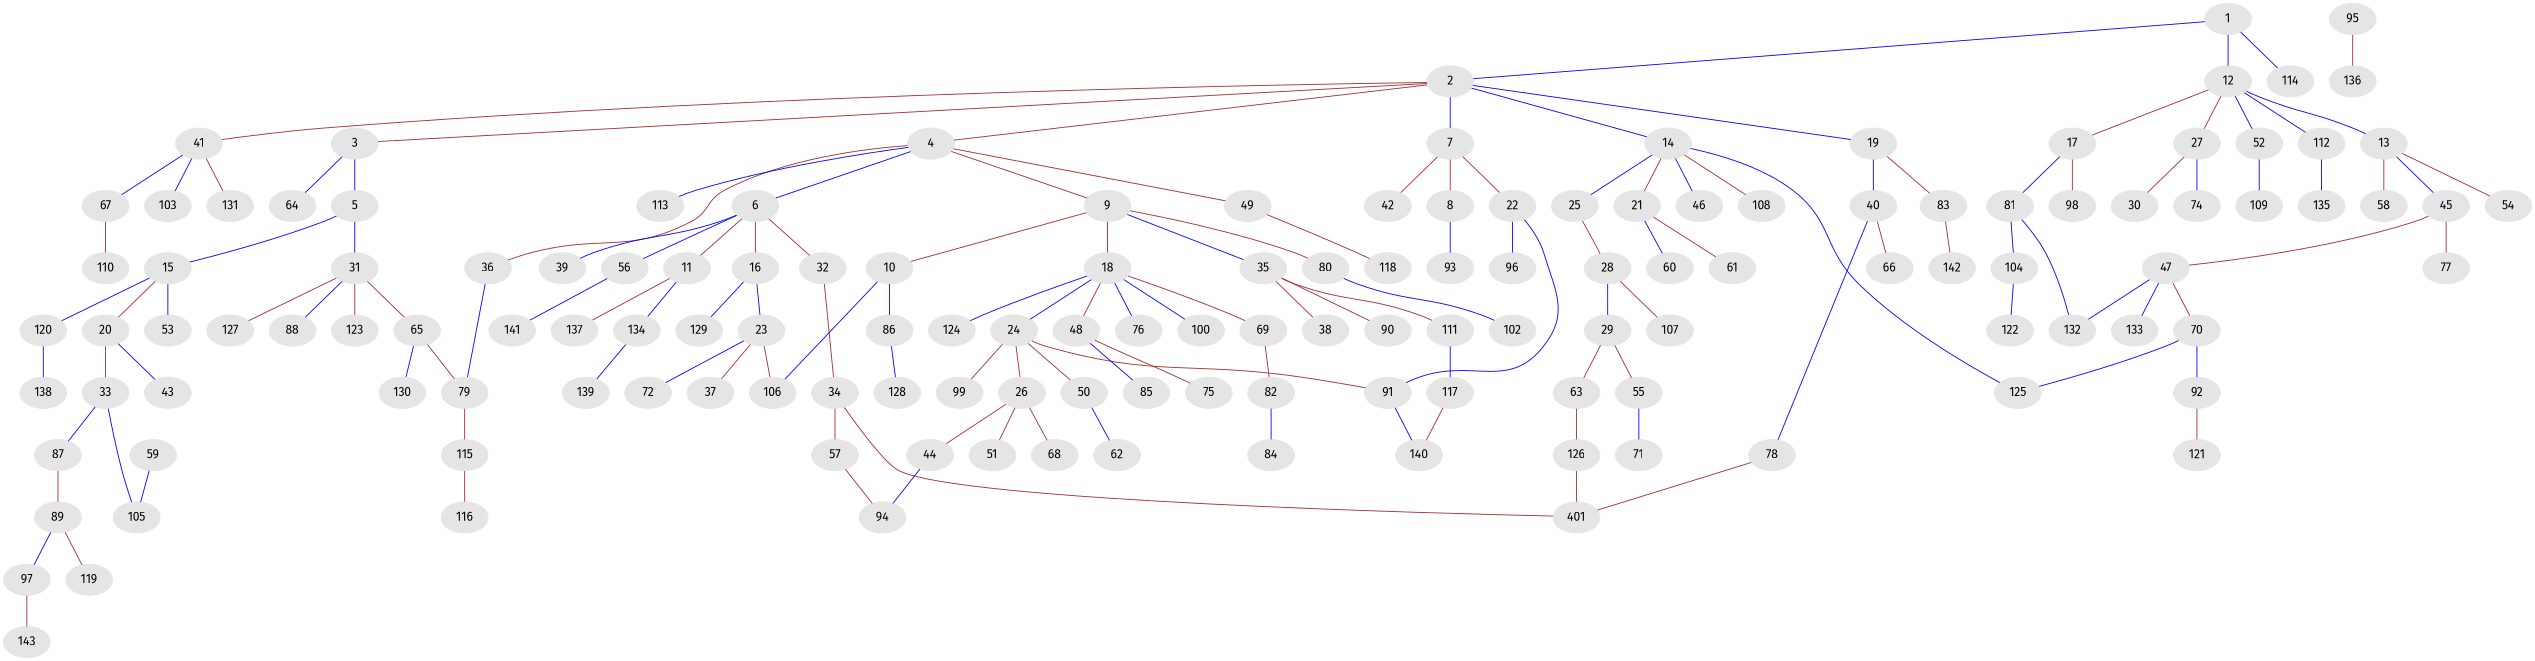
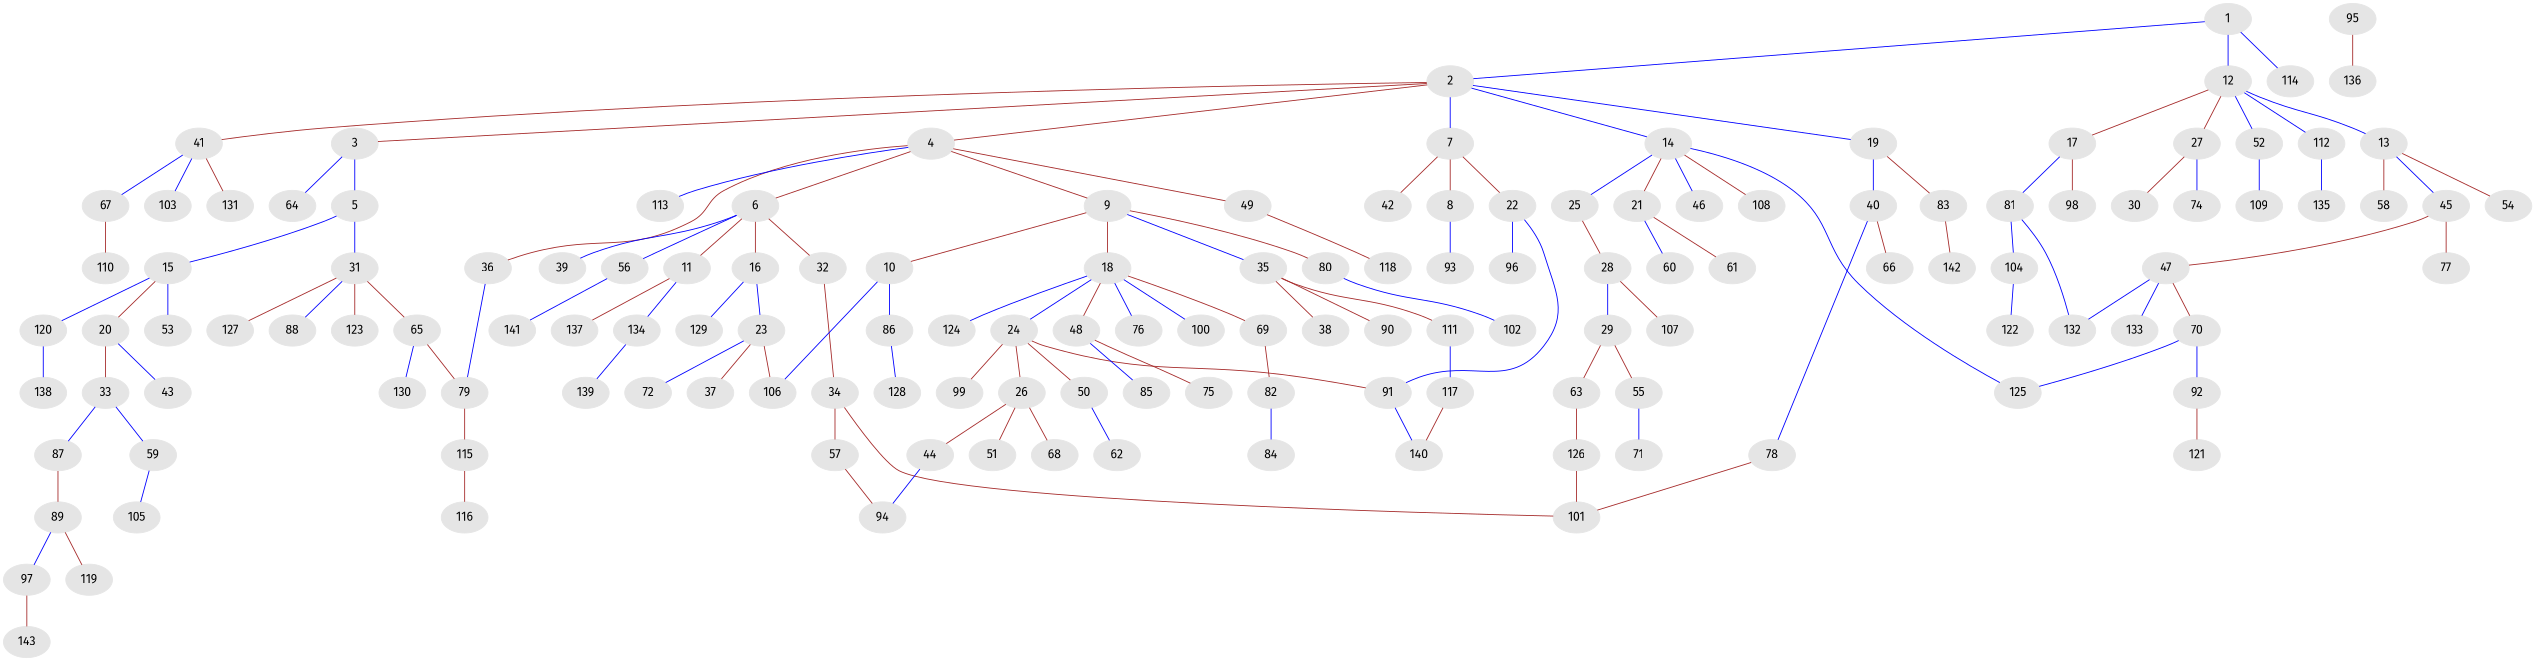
edge "4" -- "6": color blue -> brown
edge "33" -- "105": now "33" -- "59"
node "401": label "401" -> "101"
